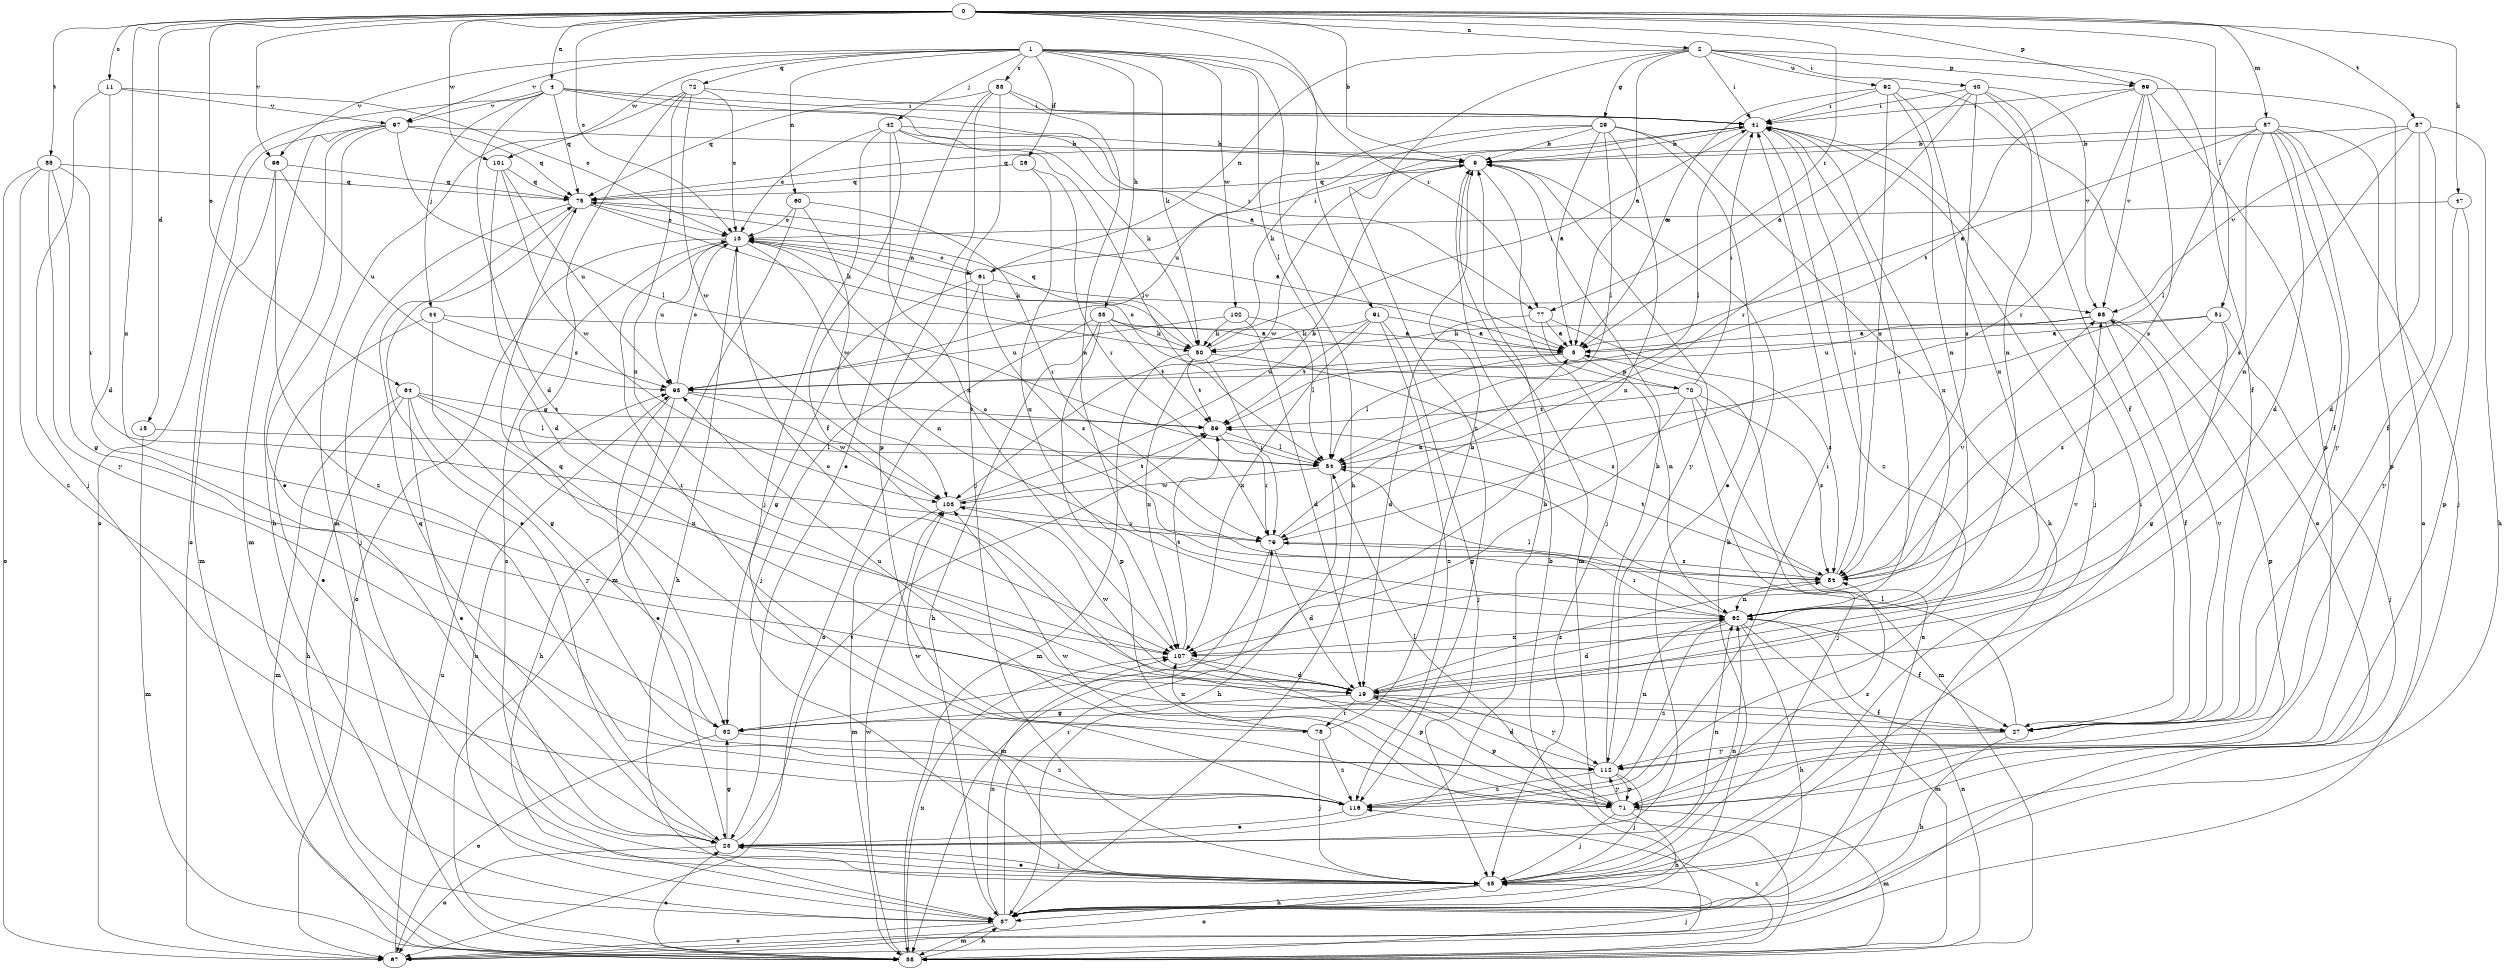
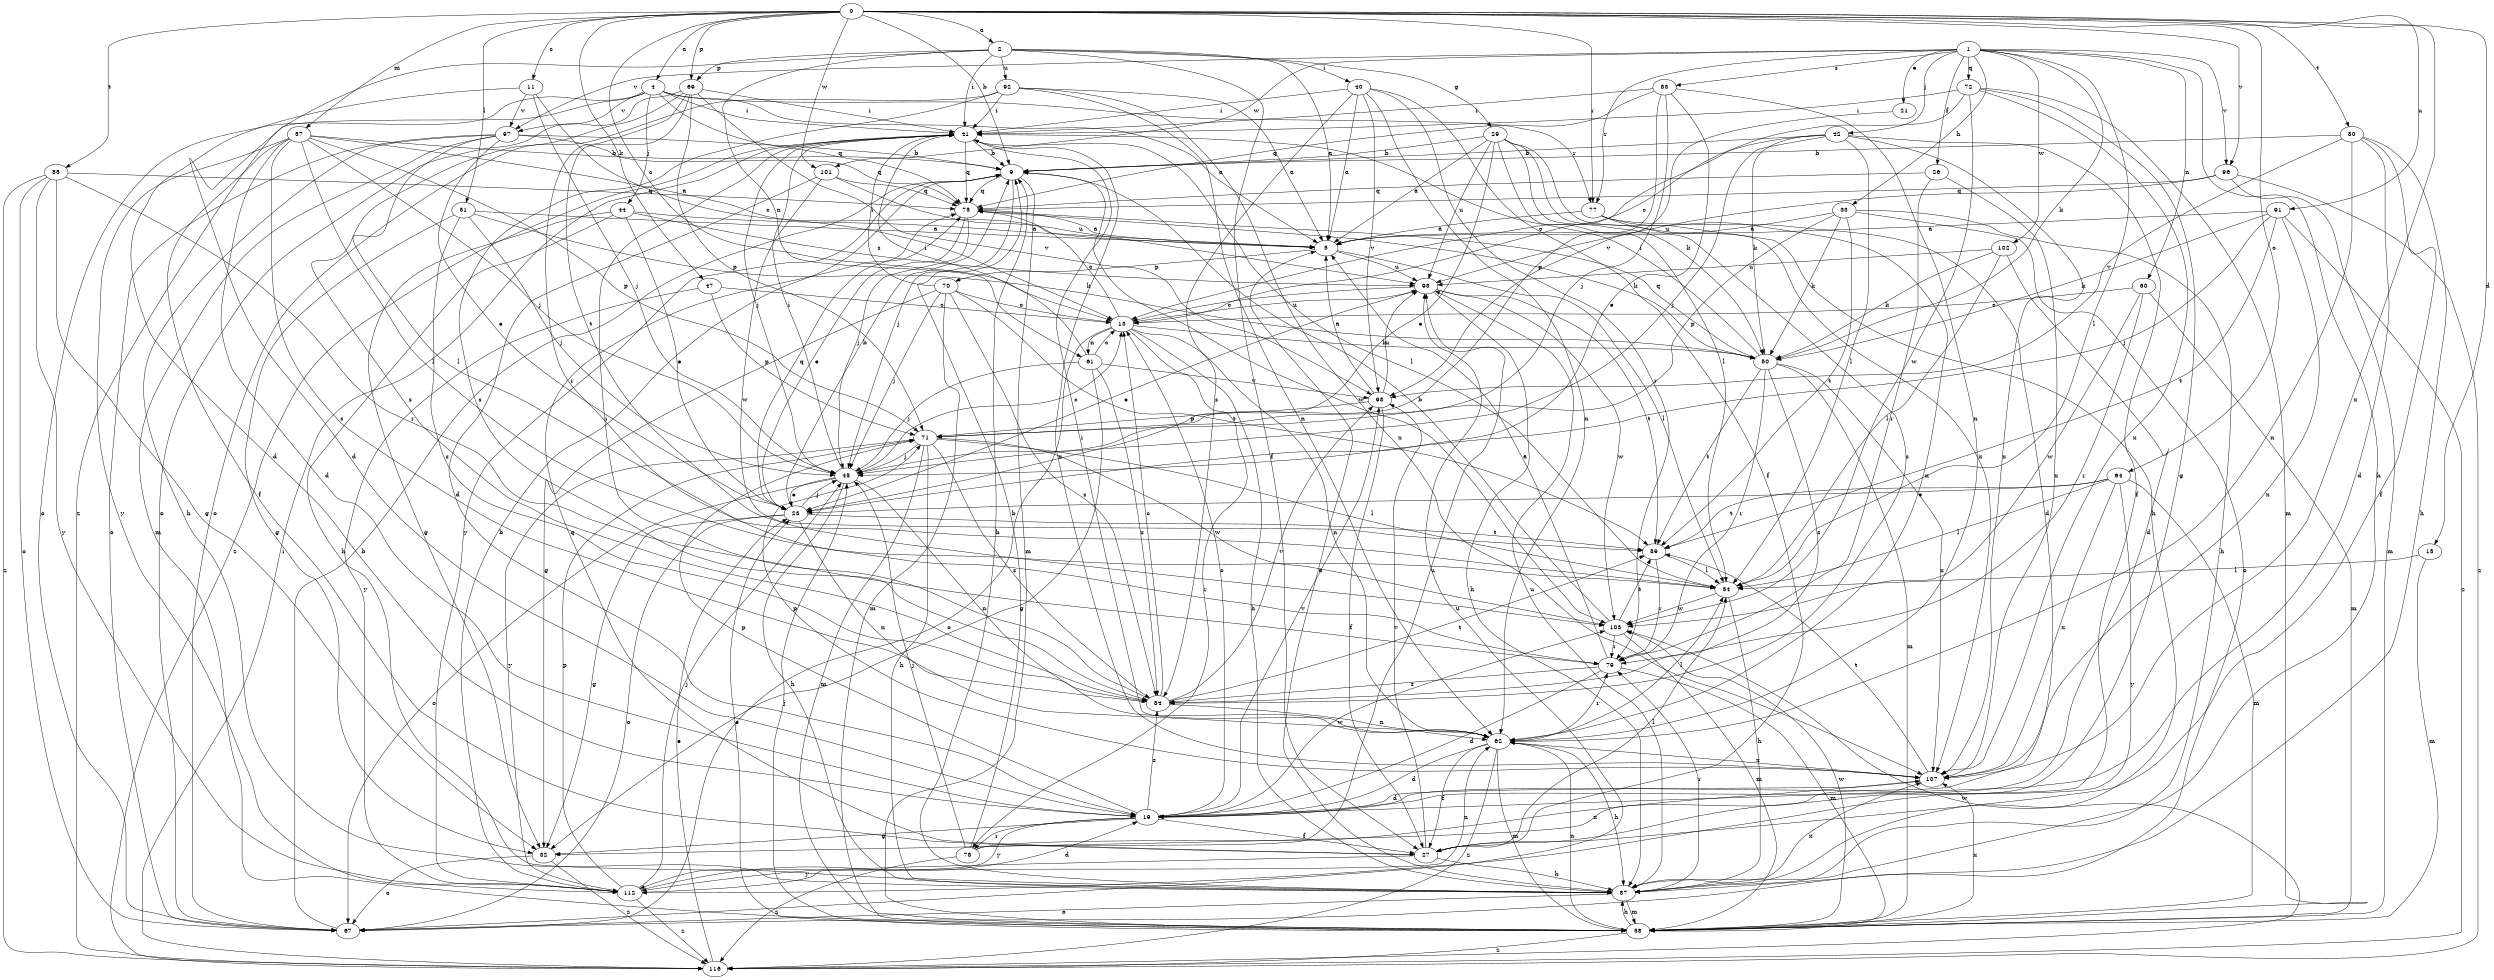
node "21": added
node "87": label "87" -> "80"
edge "75" -> "13": reversed
edge "64" -> "37": now "44" -> "37"
